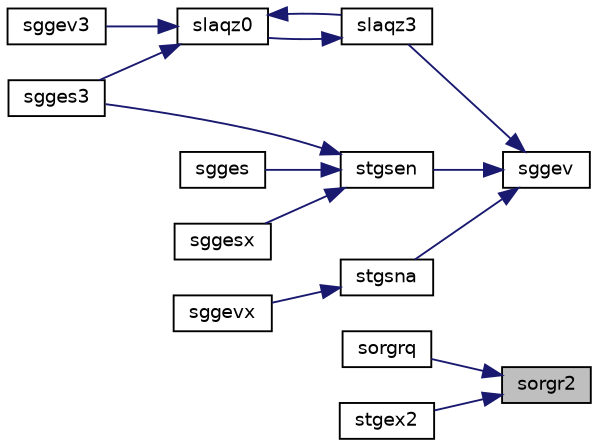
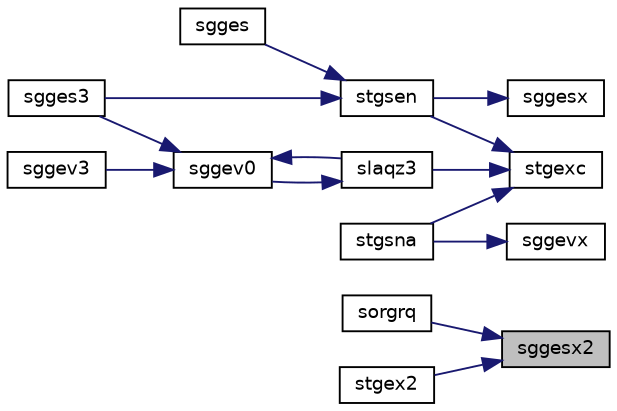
node "slaqz0": label "slaqz0" -> "sggev0"
node "sggev": label "sggev" -> "stgexc"
edge "sggesx" -> "stgsen": reversed
edge "sggevx" -> "stgsna": reversed
node "sorgr2": label "sorgr2" -> "sggesx2"
